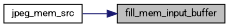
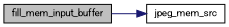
edge "jpeg_mem_src" -> "fill_mem_input_buffer": reversed
